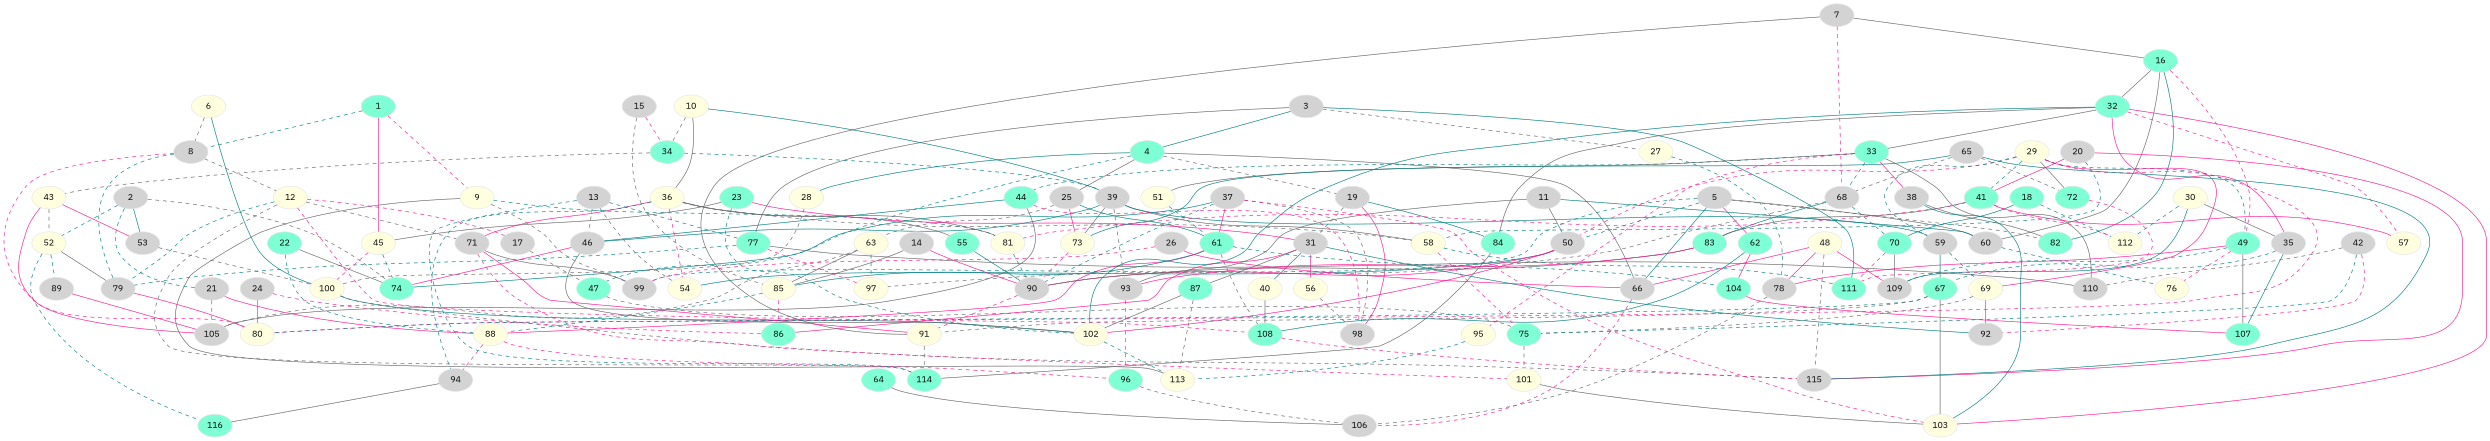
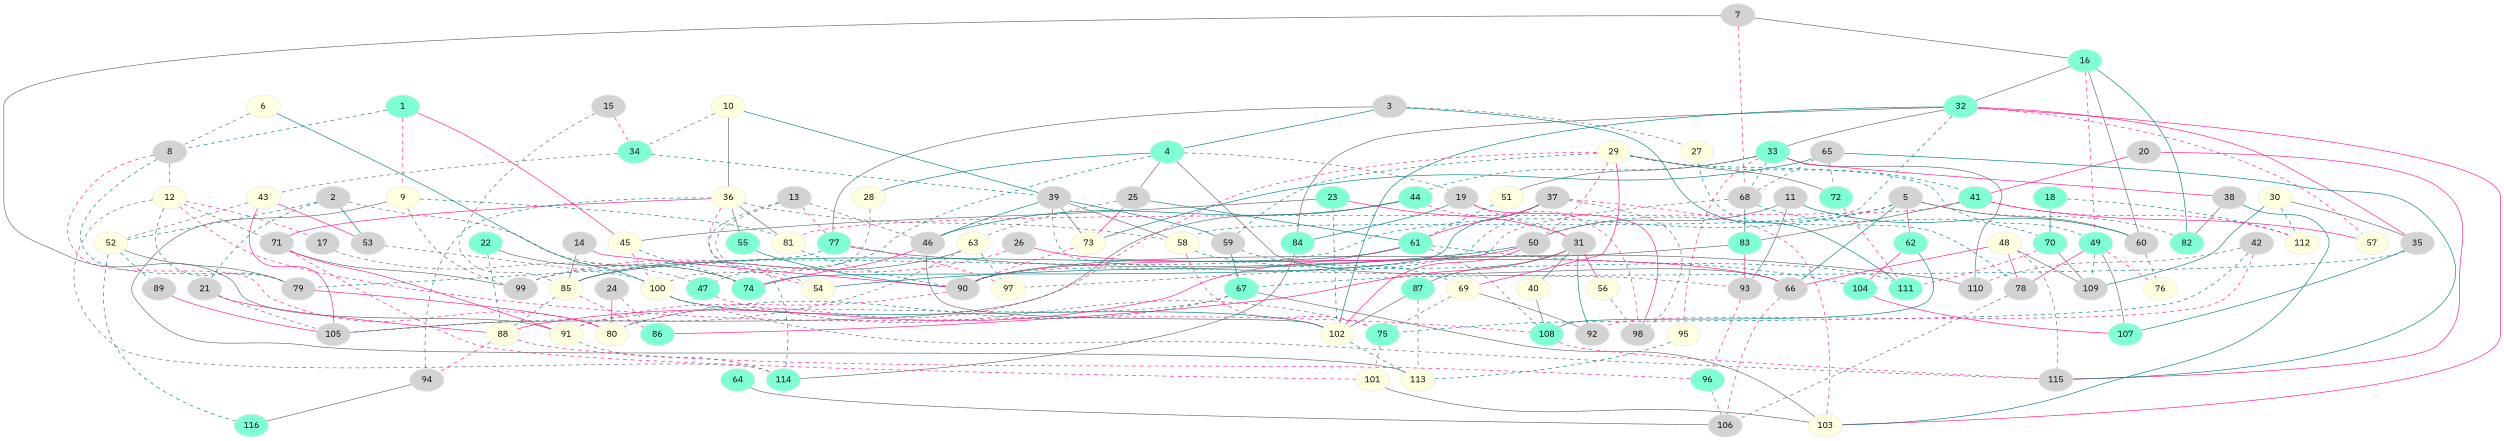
edge "13" -- "77": color teal -> deeppink
edge "20" -- "58": now "32" -- "58"
edge "48" -- "109": color deeppink -> gray40
